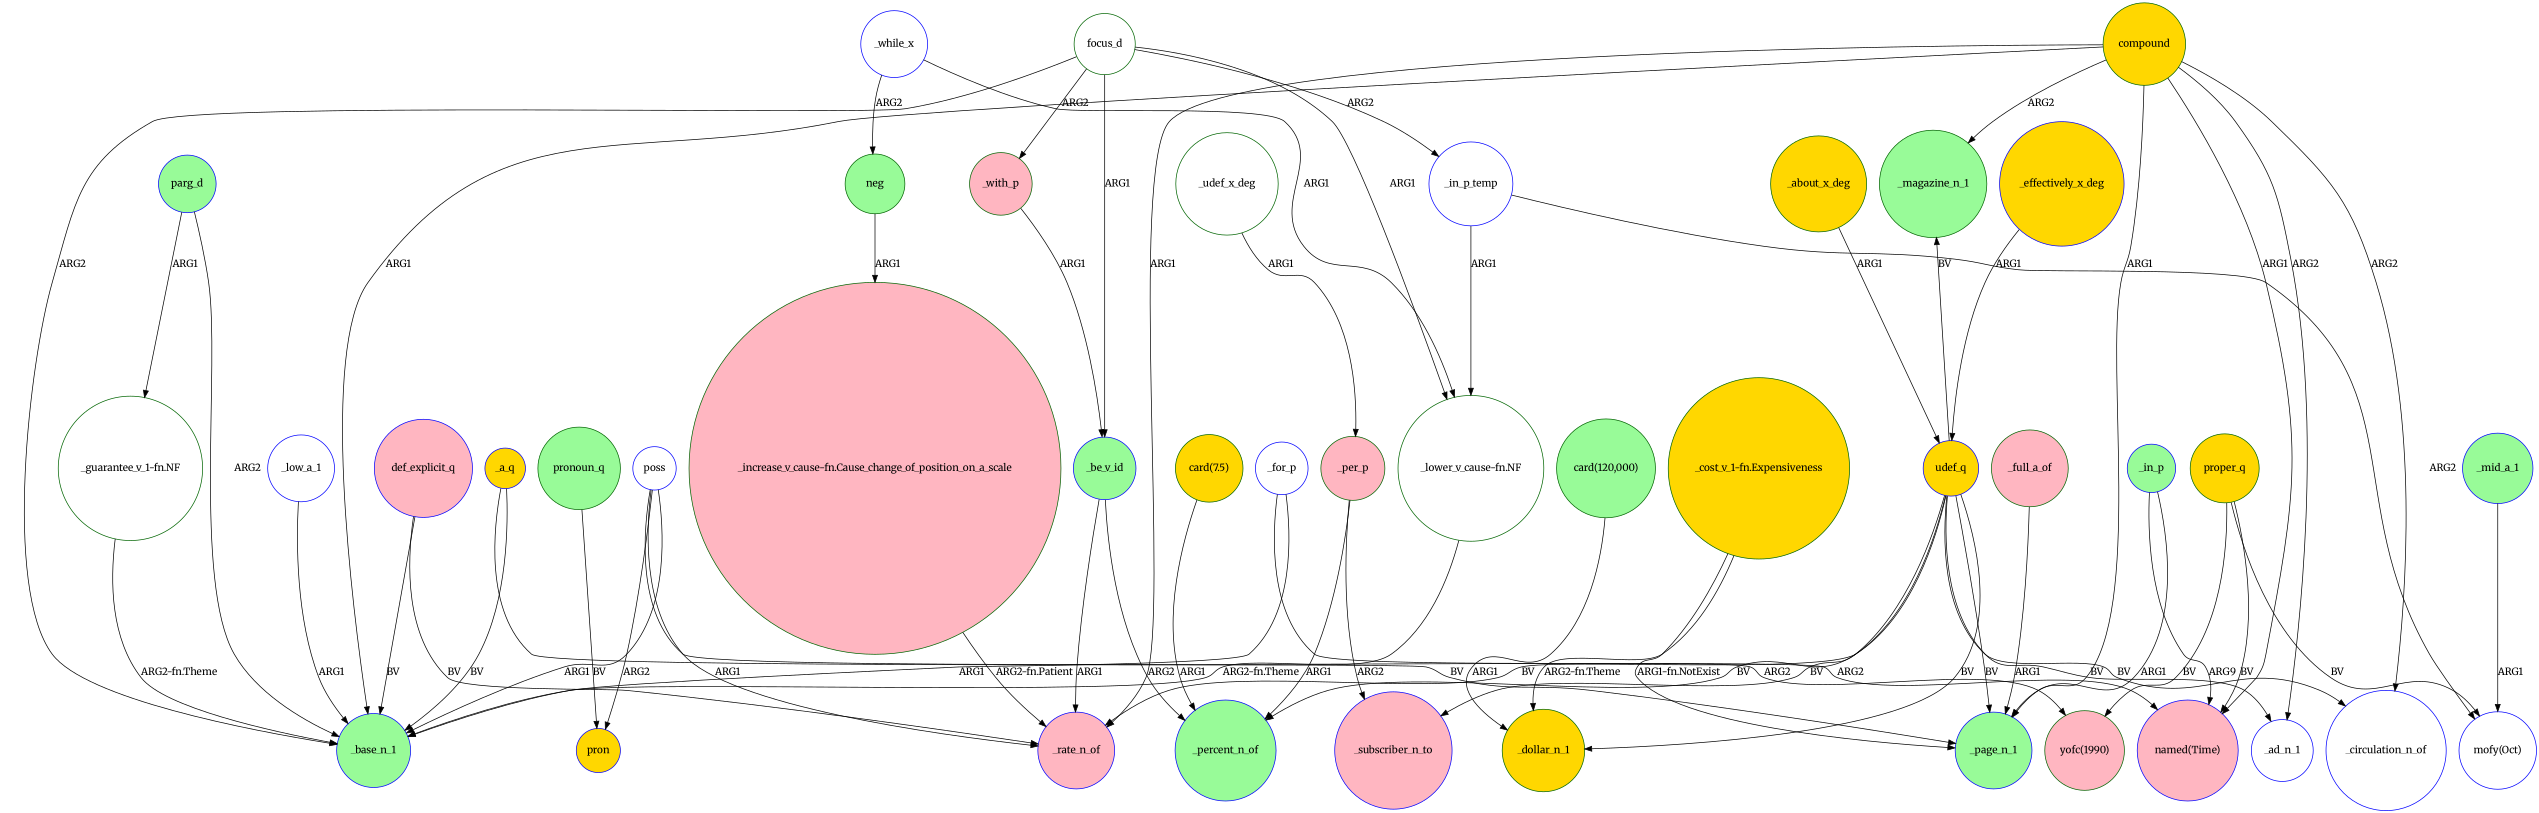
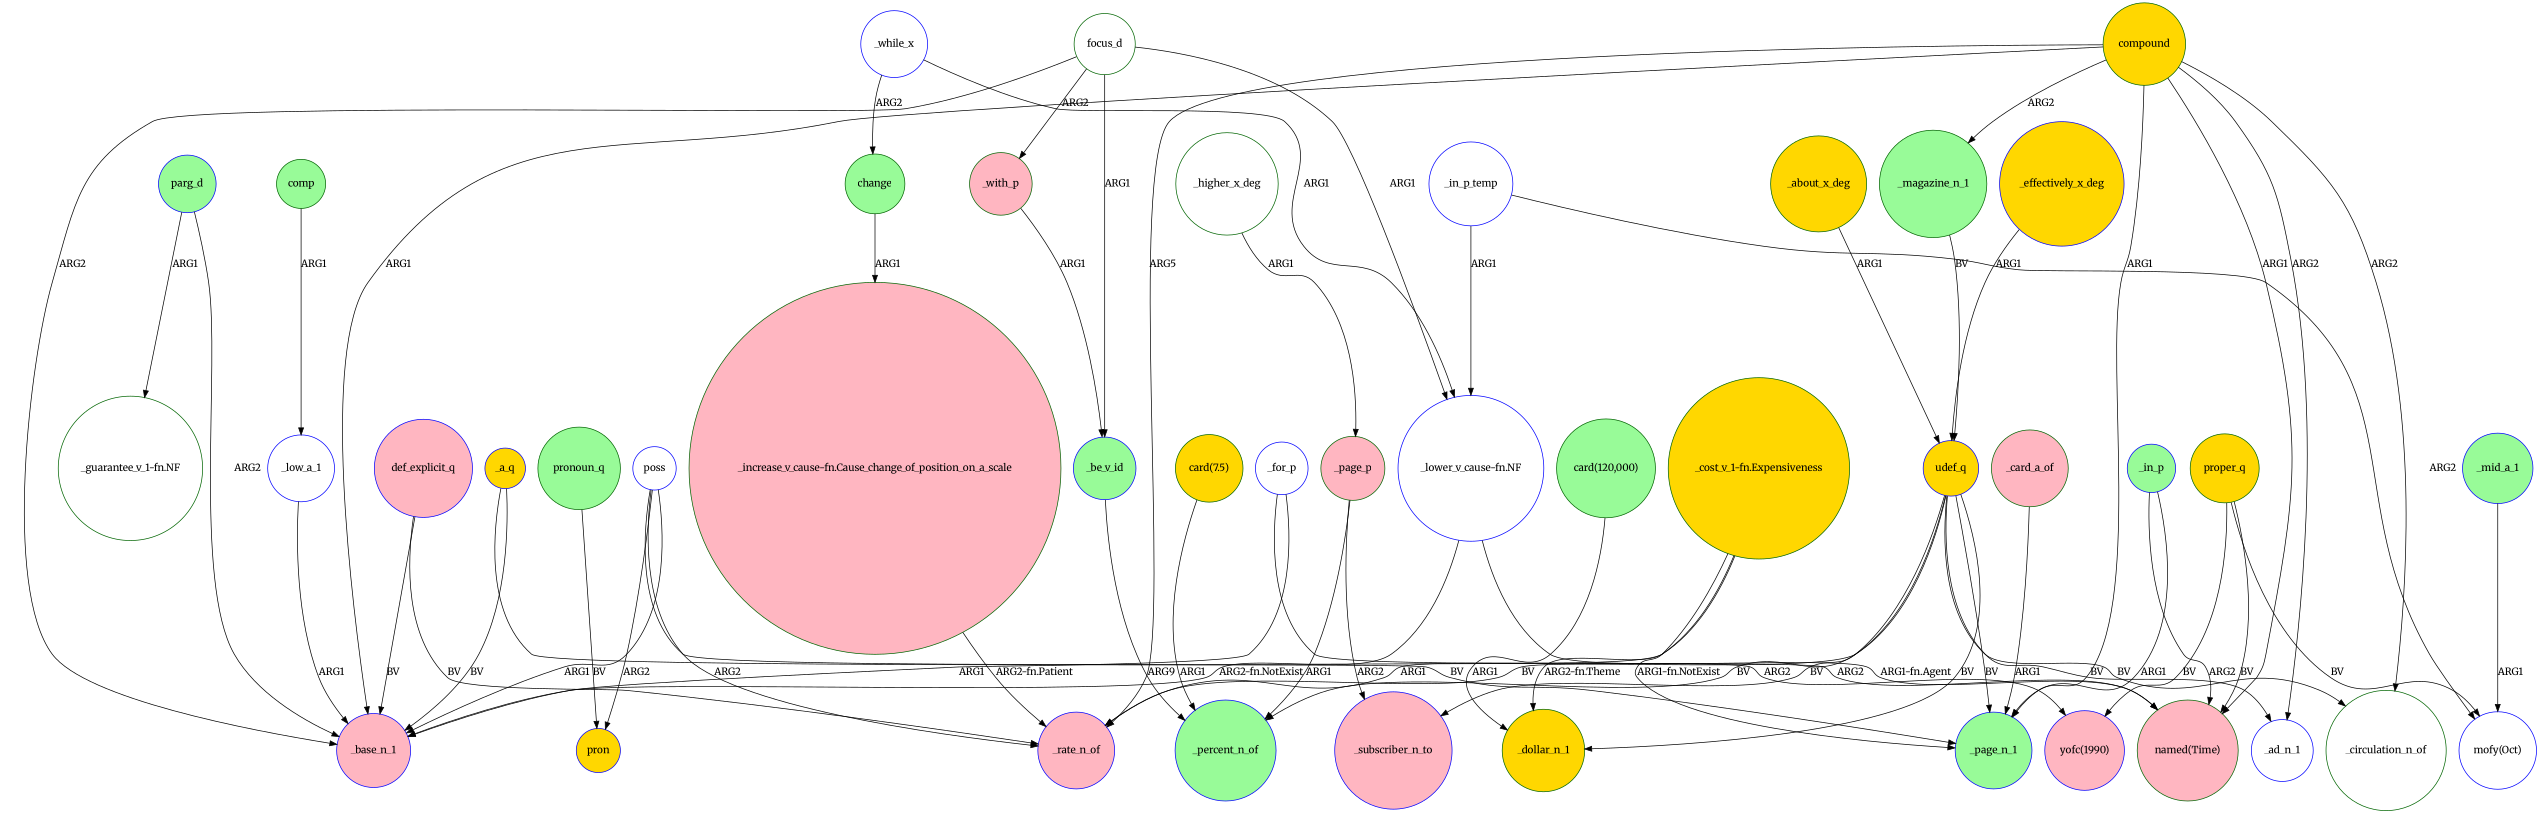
edge "focus_d" -> "_in_p_temp": removed, label "ARG2"
node "comp": added
node "neg": label "neg" -> "change"
node "_udef_x_deg": label "_udef_x_deg" -> "_higher_x_deg"
edge "compound" -> "_rate_n_of": label "ARG1" -> "ARG5"
edge "udef_q" -> "_magazine_n_1": reversed
node "_per_p": label "_per_p" -> "_page_p"
node "_lower_v_cause-fn.NF": color darkgreen -> blue
node "_full_a_of": label "_full_a_of" -> "_card_a_of"
edge "_be_v_id" -> "_rate_n_of": now "_cost_v_1-fn.Expensiveness" -> "_rate_n_of"
edge "_lower_v_cause-fn.NF" -> "named(Time)": added, label "ARG1-fn.Agent"
edge "poss" -> "_rate_n_of": label "ARG1" -> "ARG2"
edge "_be_v_id" -> "_percent_n_of": label "ARG2" -> "ARG9"
edge "_lower_v_cause-fn.NF" -> "_base_n_1": label "ARG2-fn.Theme" -> "ARG2-fn.NotExist"
edge "_in_p" -> "named(Time)": label "ARG9" -> "ARG2"
edge "_guarantee_v_1-fn.NF" -> "_base_n_1": removed, label "ARG2-fn.Theme"
node "_base_n_1": fillcolor palegreen -> lightpink
node "yofc(1990)": color darkgreen -> blue
node "named(Time)": color blue -> darkgreen
node "_circulation_n_of": color blue -> darkgreen
